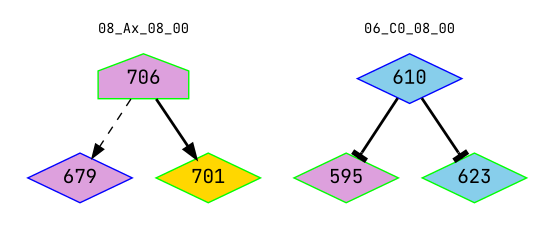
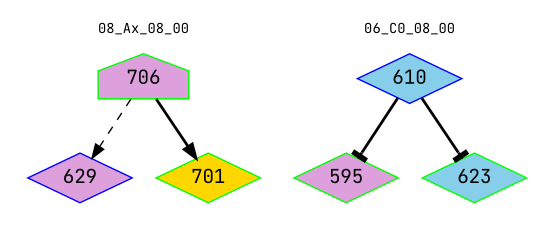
node "679": label "679" -> "629"
